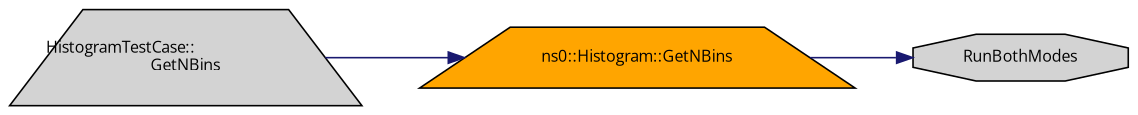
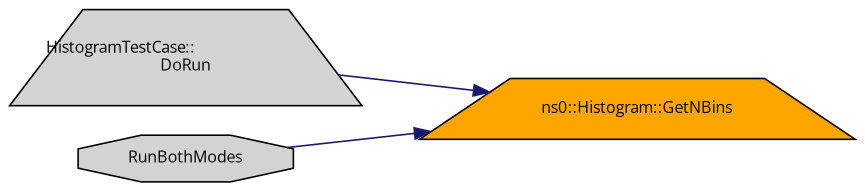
node "HistogramTestCase:: GetNBins": label "HistogramTestCase:: GetNBins" -> "HistogramTestCase:: DoRun"
edge "ns0::Histogram::GetNBins" -> "RunBothModes": reversed
